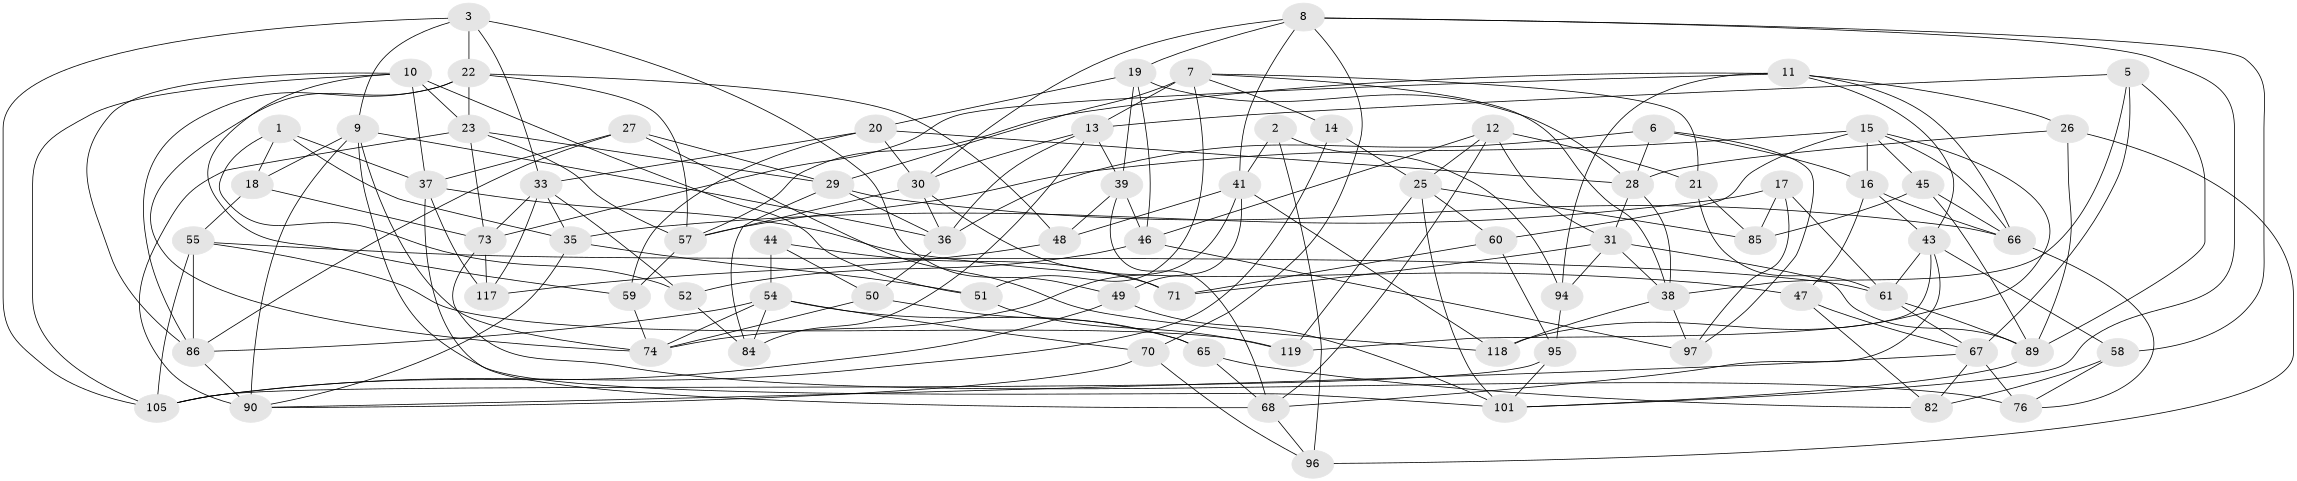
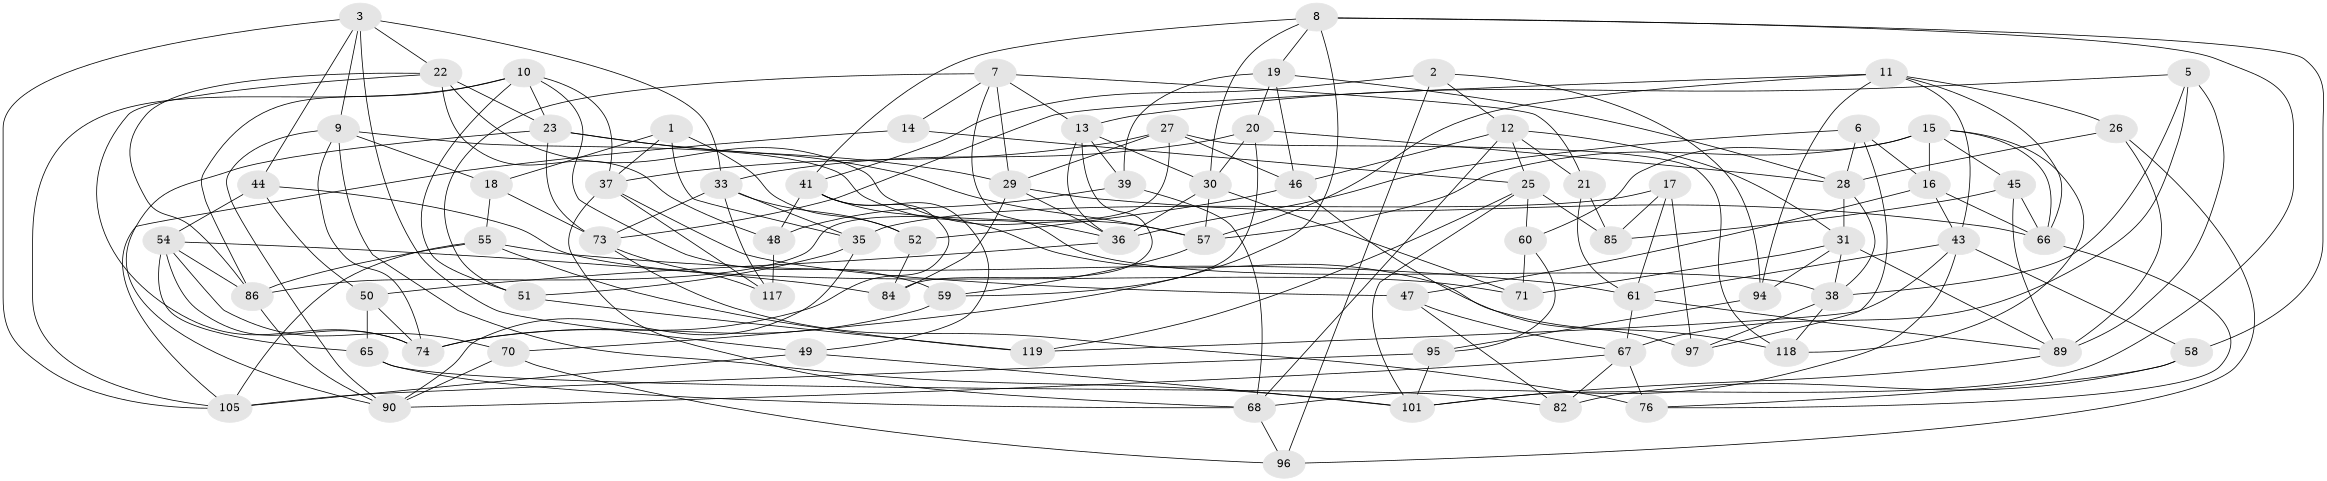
edge "2" -- "12": added
edge "3" -- "44": added
edge "39" -- "46": now "27" -- "46"
